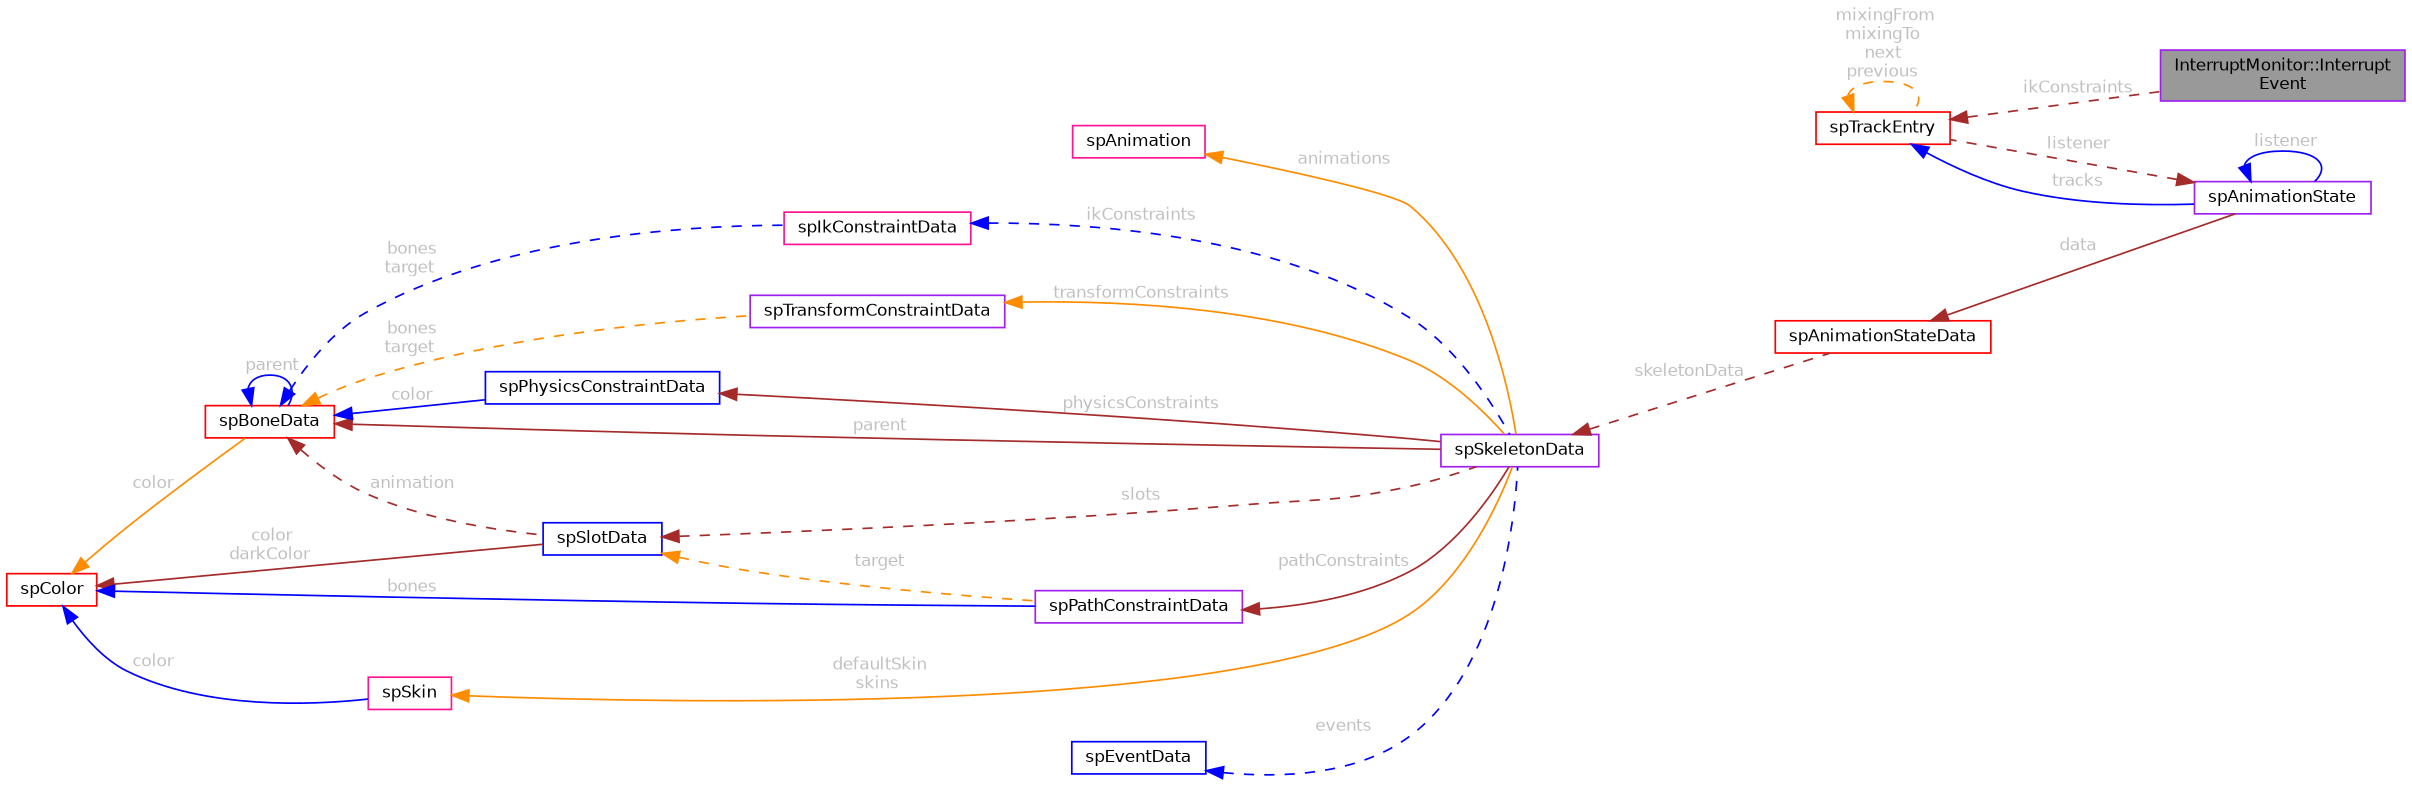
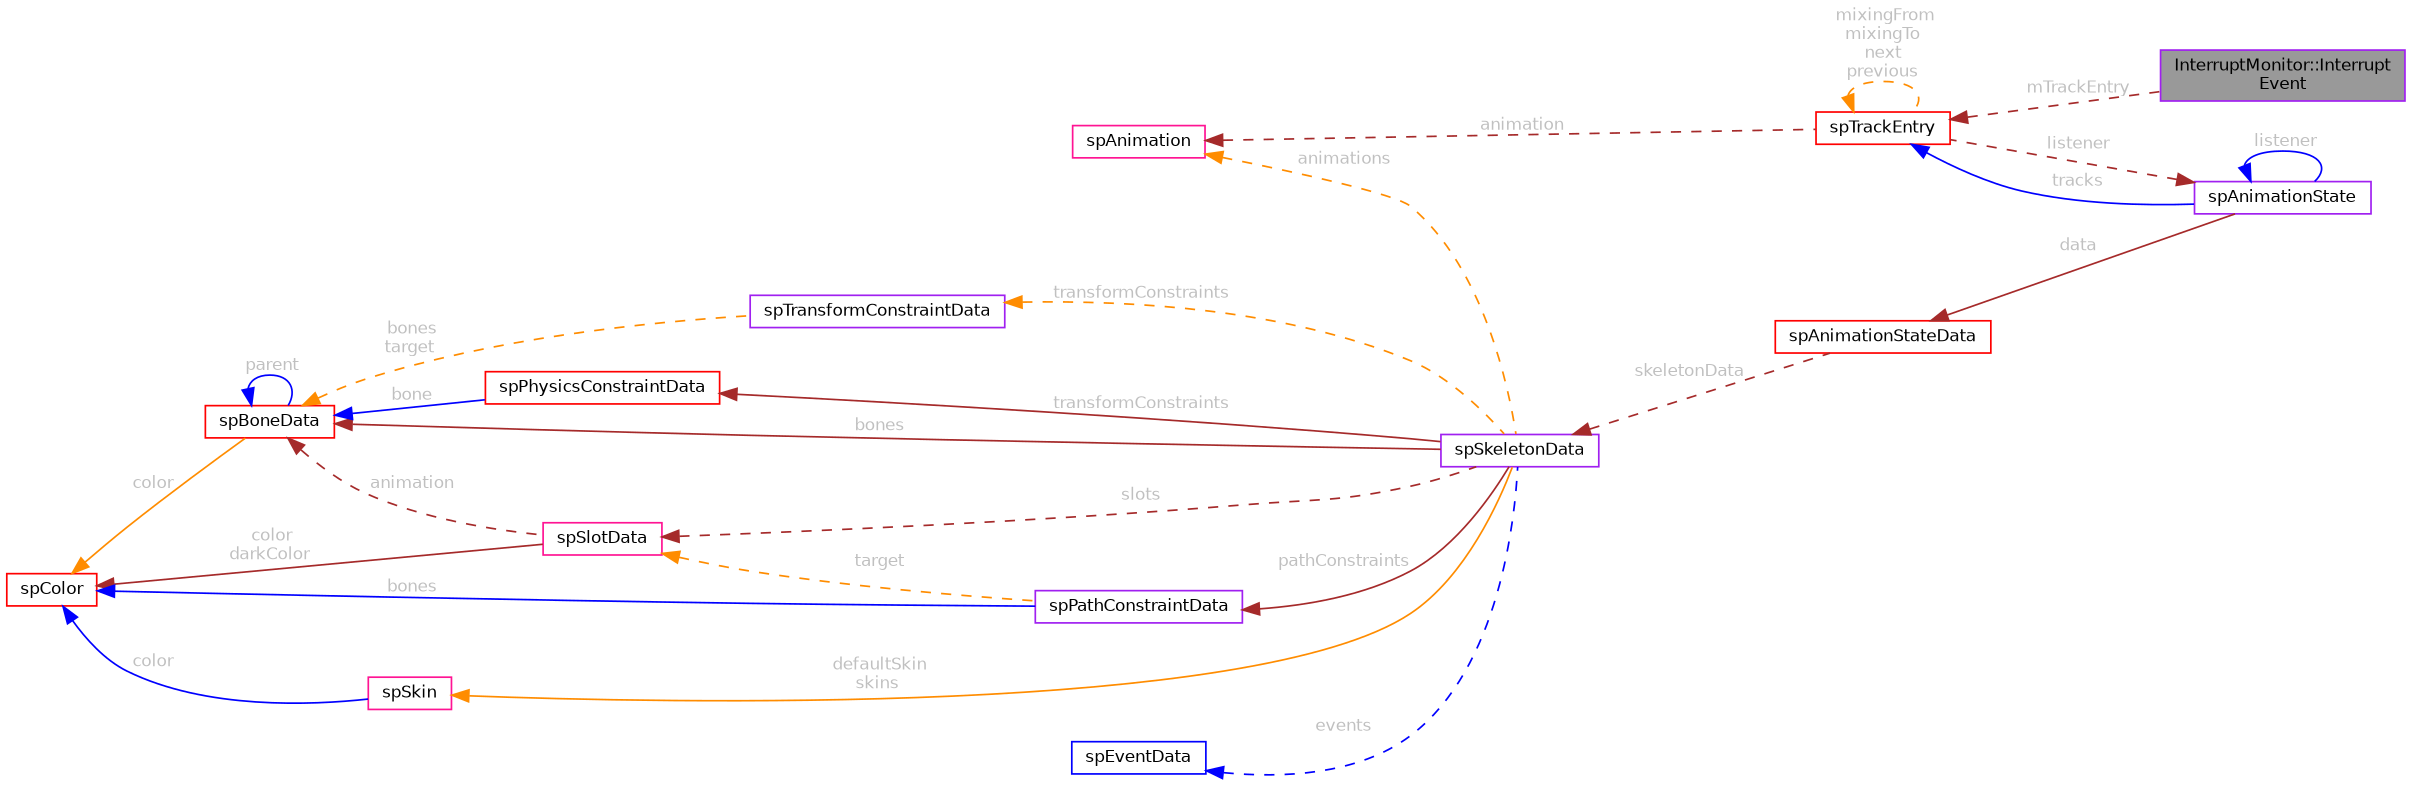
edge "InterruptMonitor::Interrupt Event" -> "spTrackEntry": label " ikConstraints" -> " mTrackEntry"
edge "spTrackEntry" -> "spAnimation": added, label "animation"
node "spIkConstraintData": removed
edge "spSkeletonData" -> "spAnimation": style solid -> dashed
edge "spSkeletonData" -> "spTransformConstraintData": style solid -> dashed
node "spPhysicsConstraintData": color blue -> red
edge "spPhysicsConstraintData" -> "spBoneData": label " color" -> " bone"
edge "spSkeletonData" -> "spPhysicsConstraintData": label " physicsConstraints" -> " transformConstraints"
edge "spSkeletonData" -> "spBoneData": label " parent" -> " bones"
node "spSlotData": color blue -> deeppink
